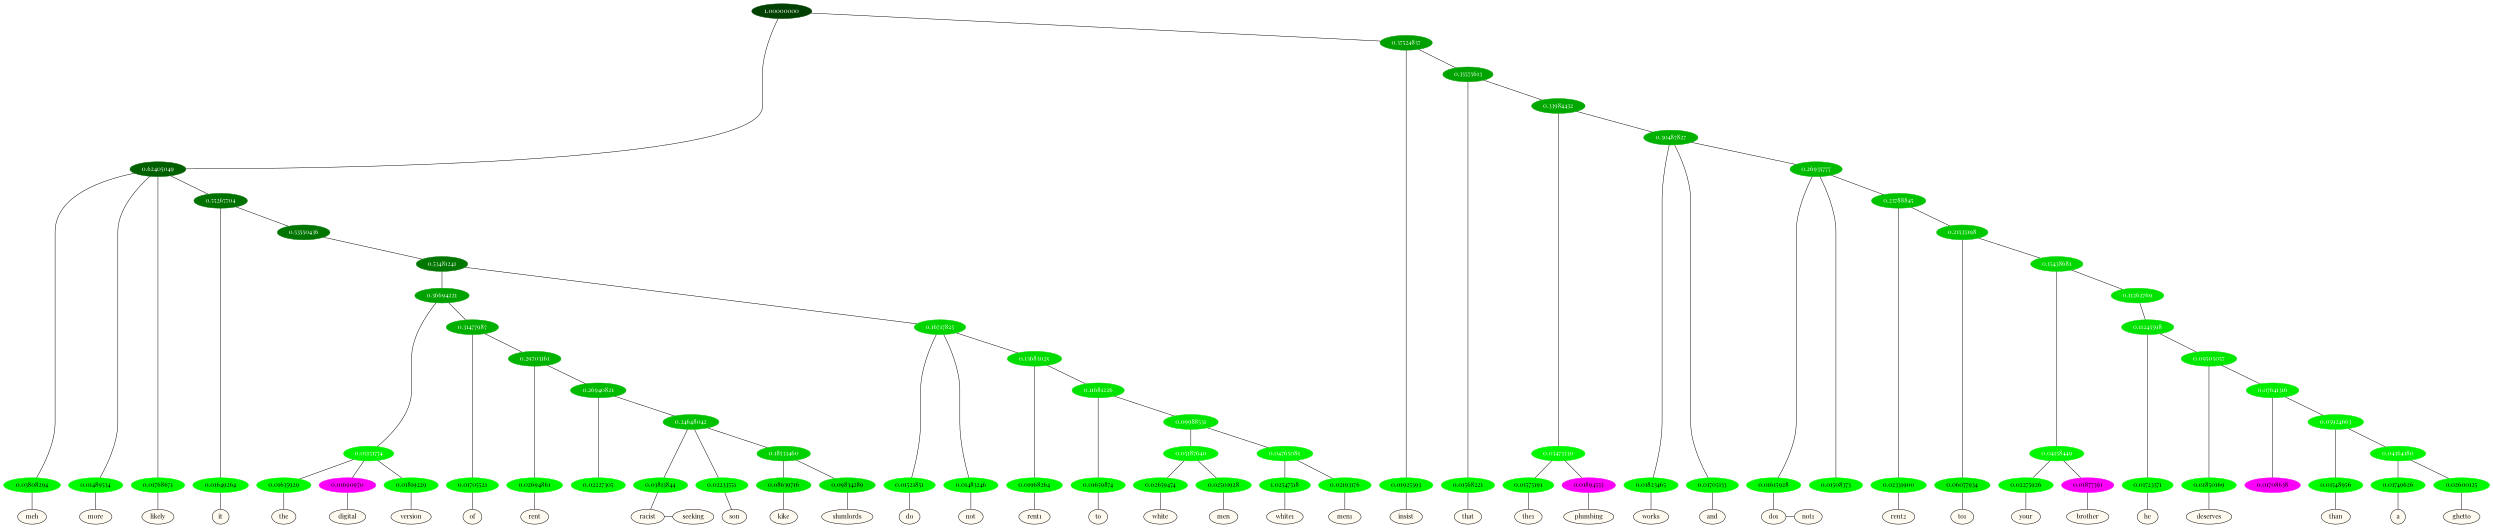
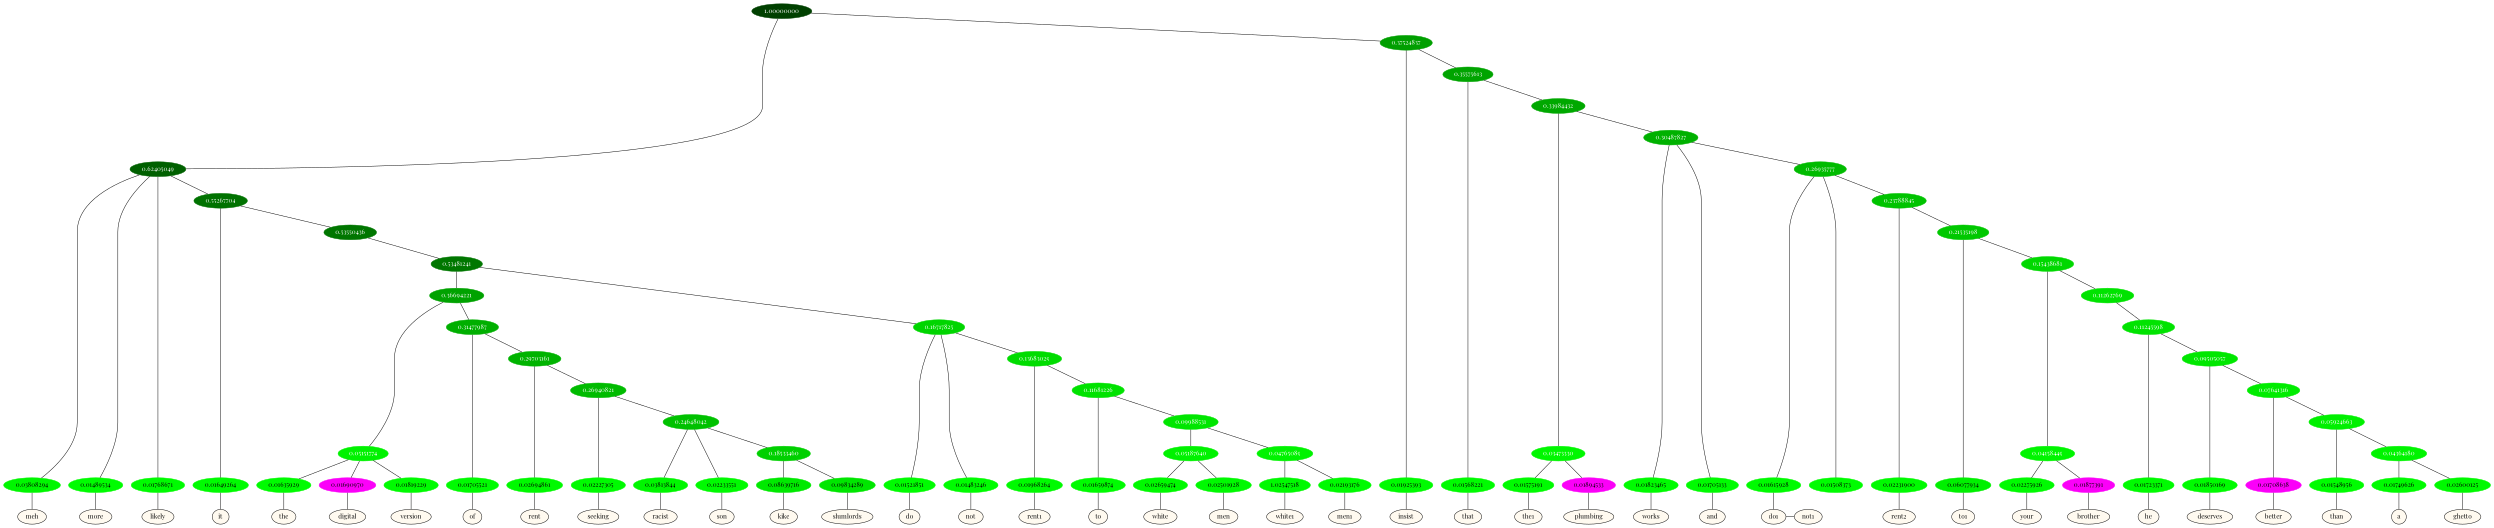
node "0.02331900": label "0.02331900" -> "0.02231900"
edge "racist" -- "seeking": now "0.02227305" -- "seeking"
node "better": added
